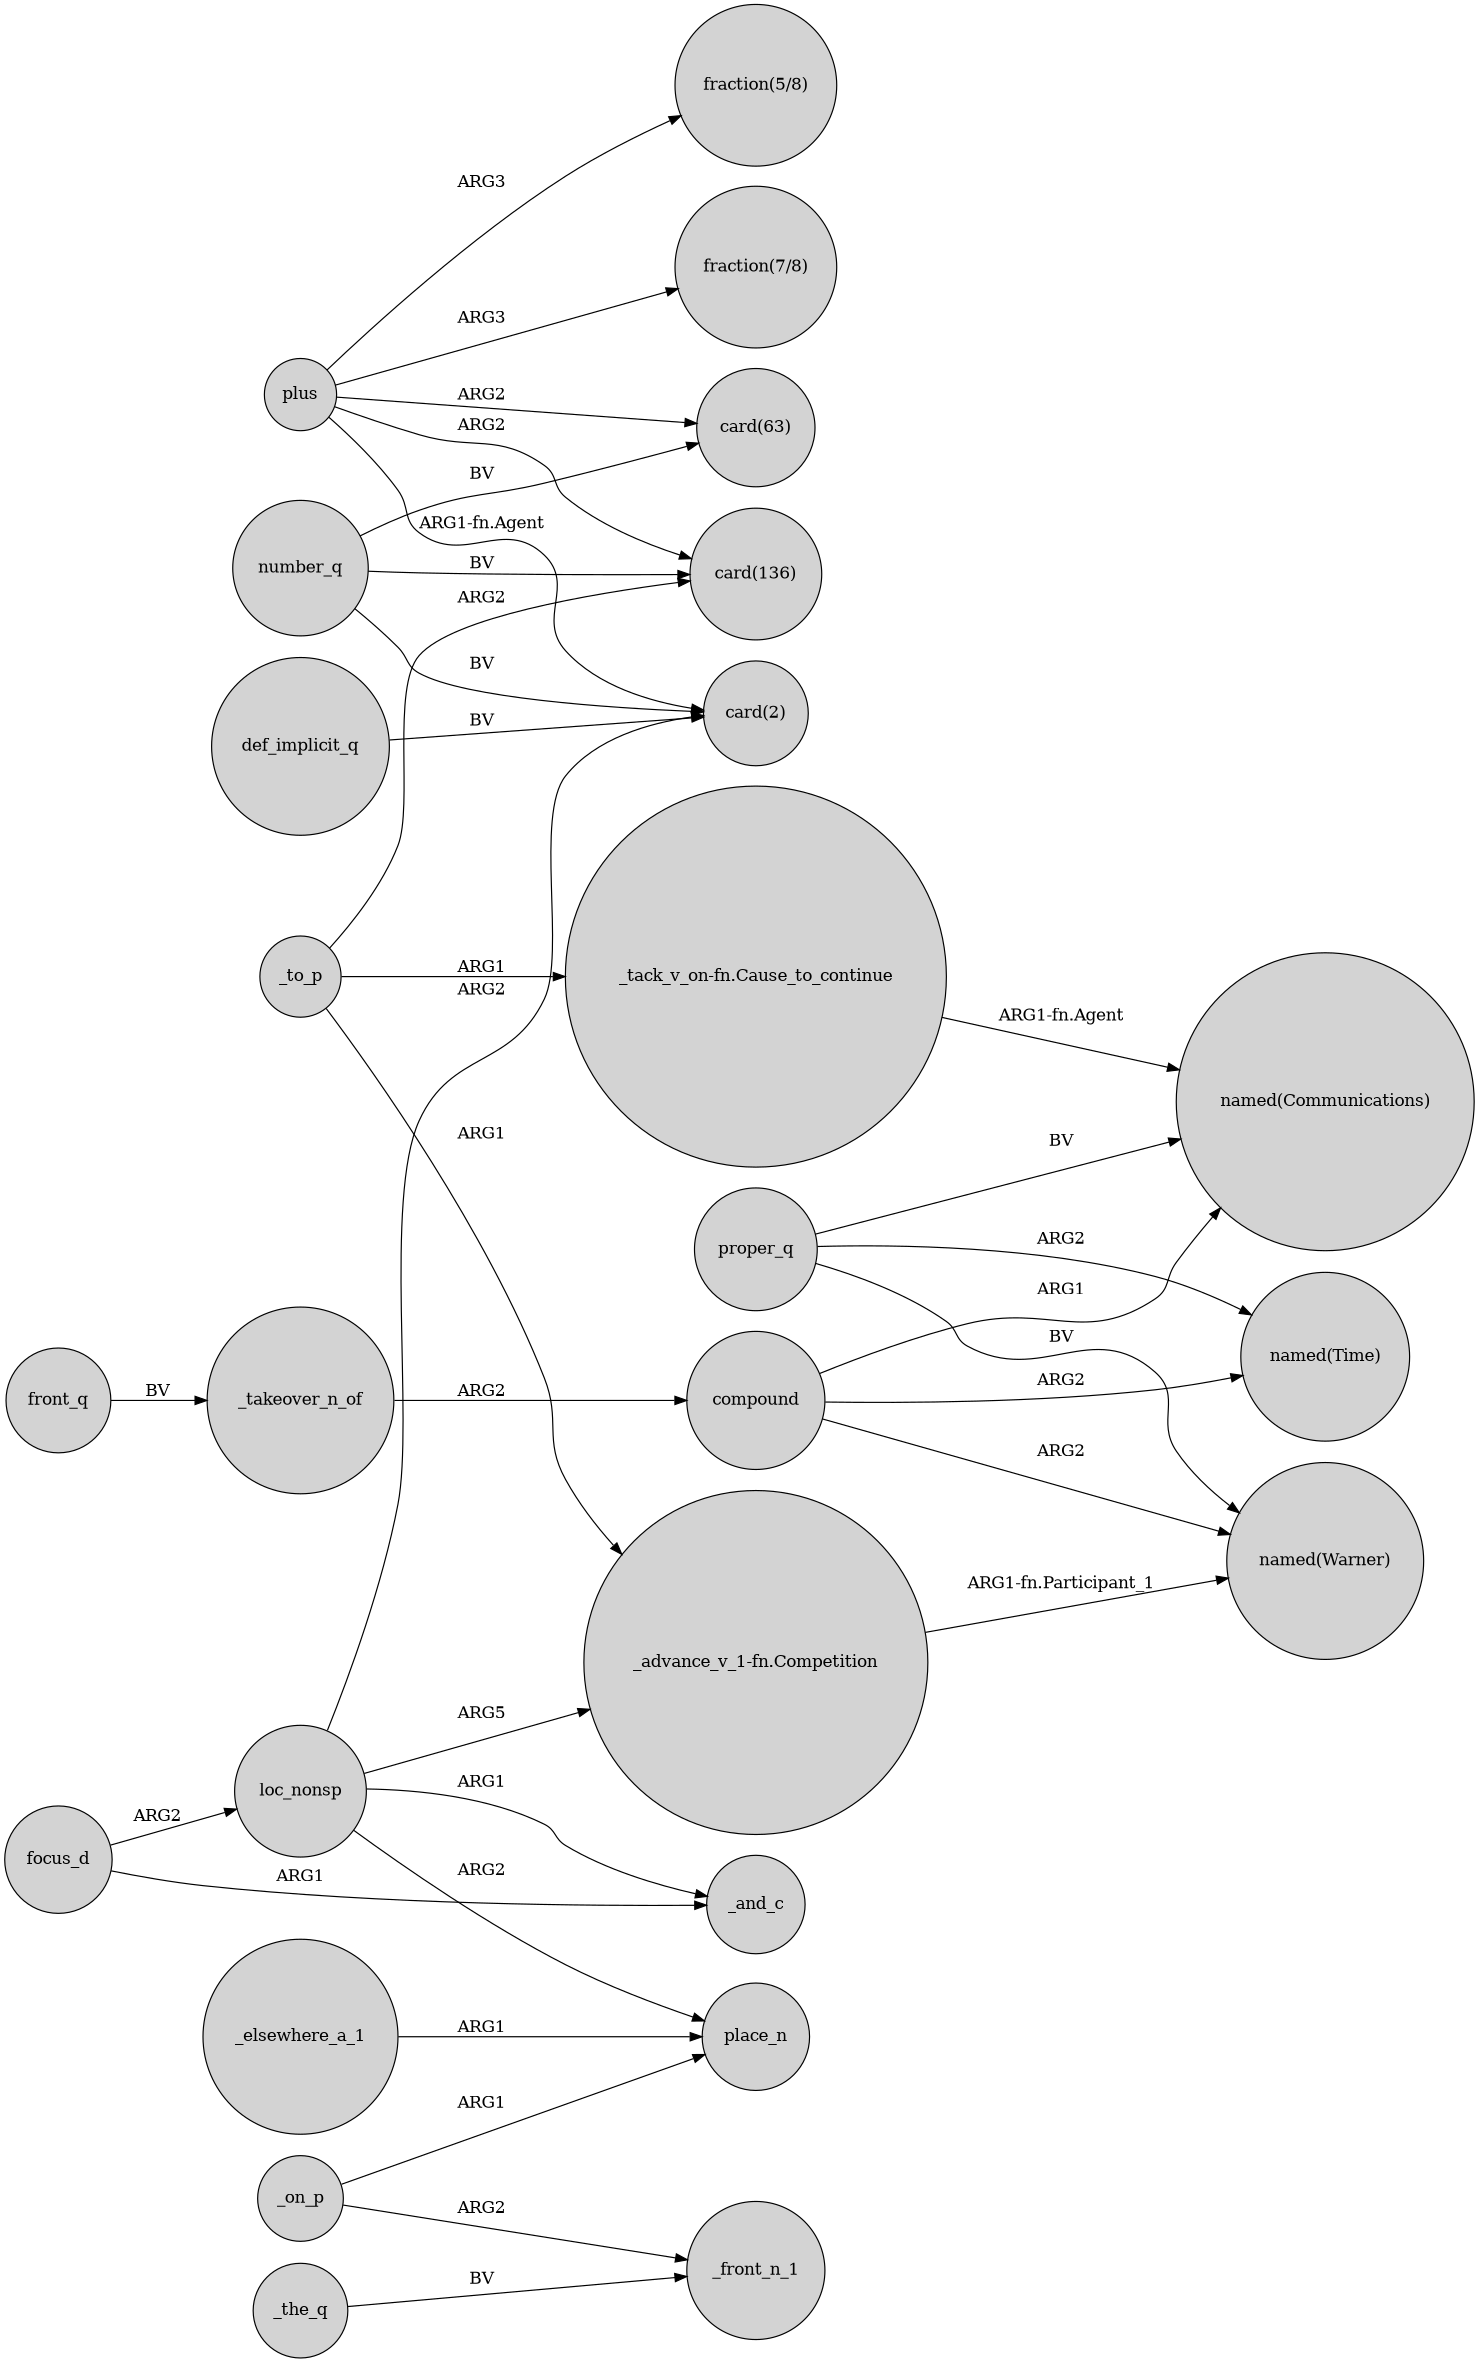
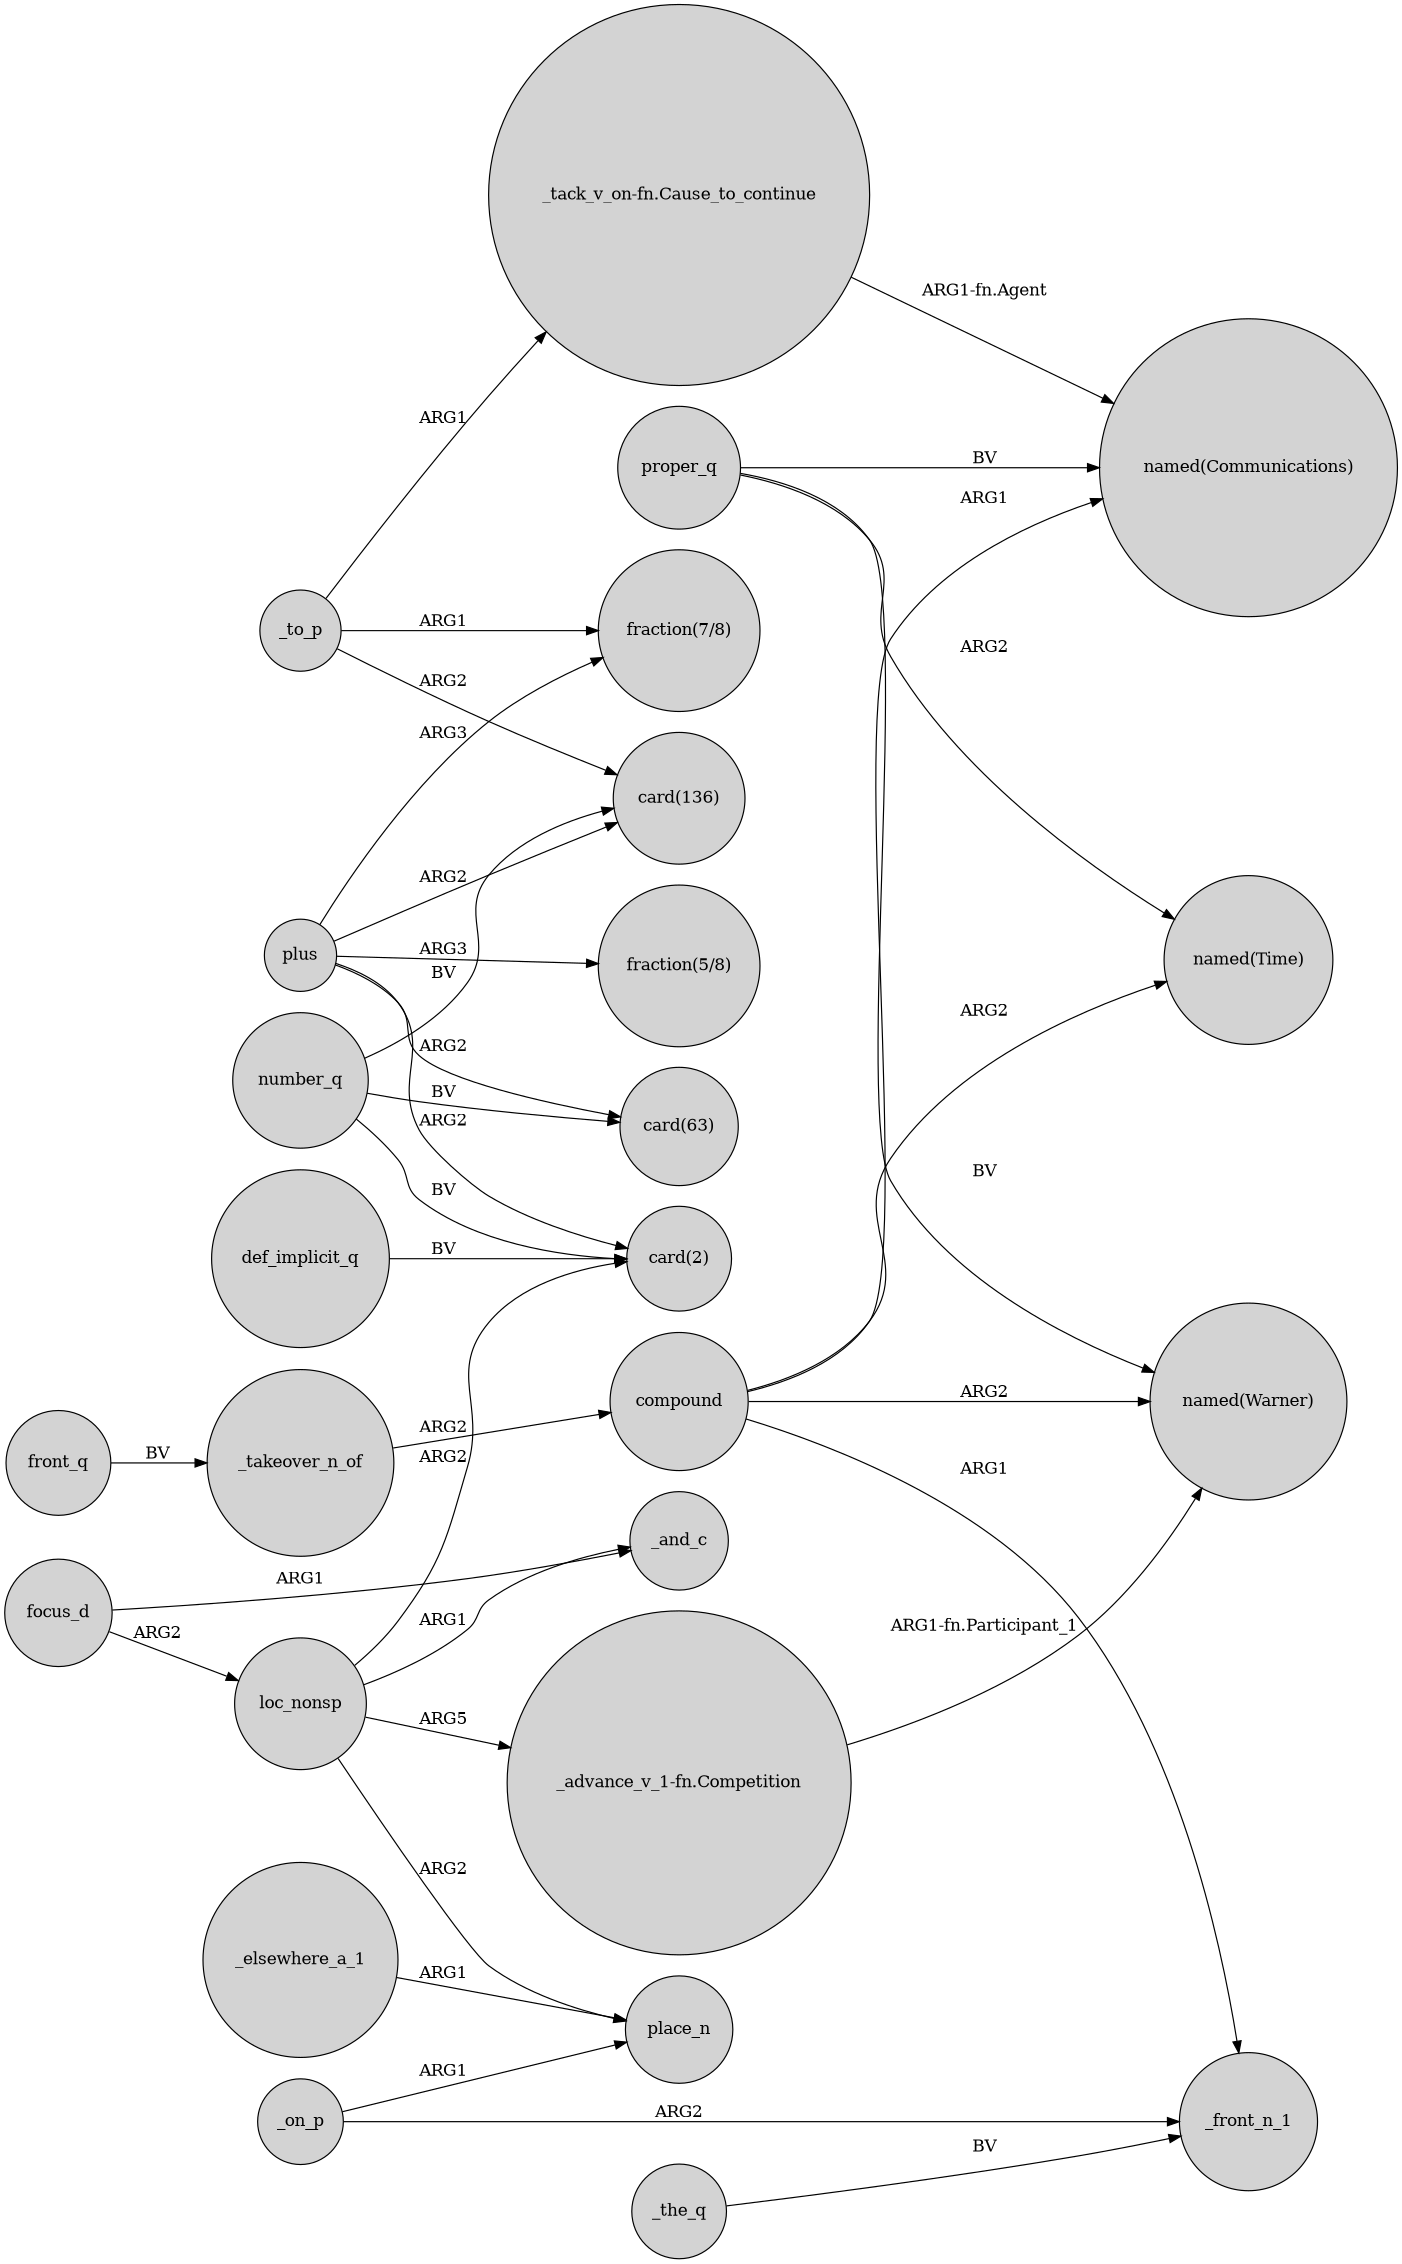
edge "plus" -> "card(2)": label "ARG1-fn.Agent" -> "ARG2"
edge "_to_p" -> "_advance_v_1-fn.Competition": now "_to_p" -> "fraction(7/8)"
edge "compound" -> "_front_n_1": added, label "ARG1"
